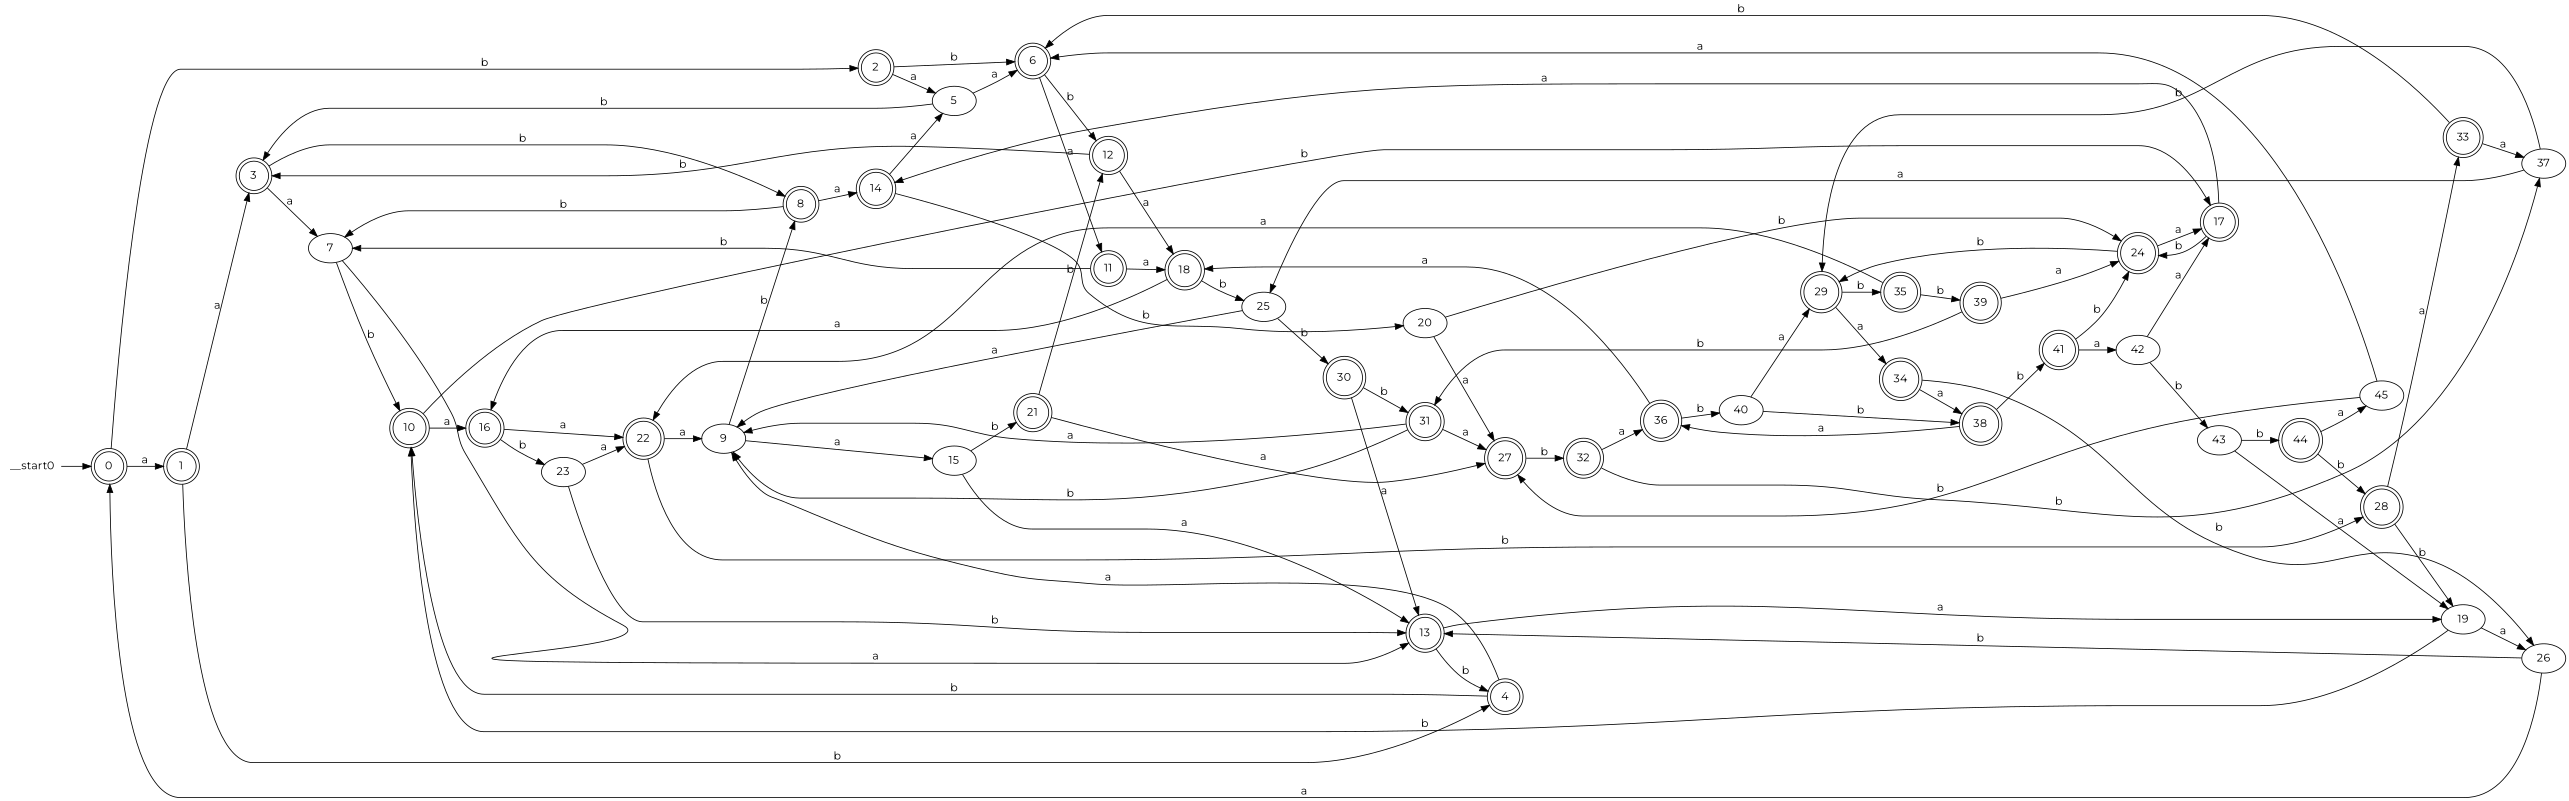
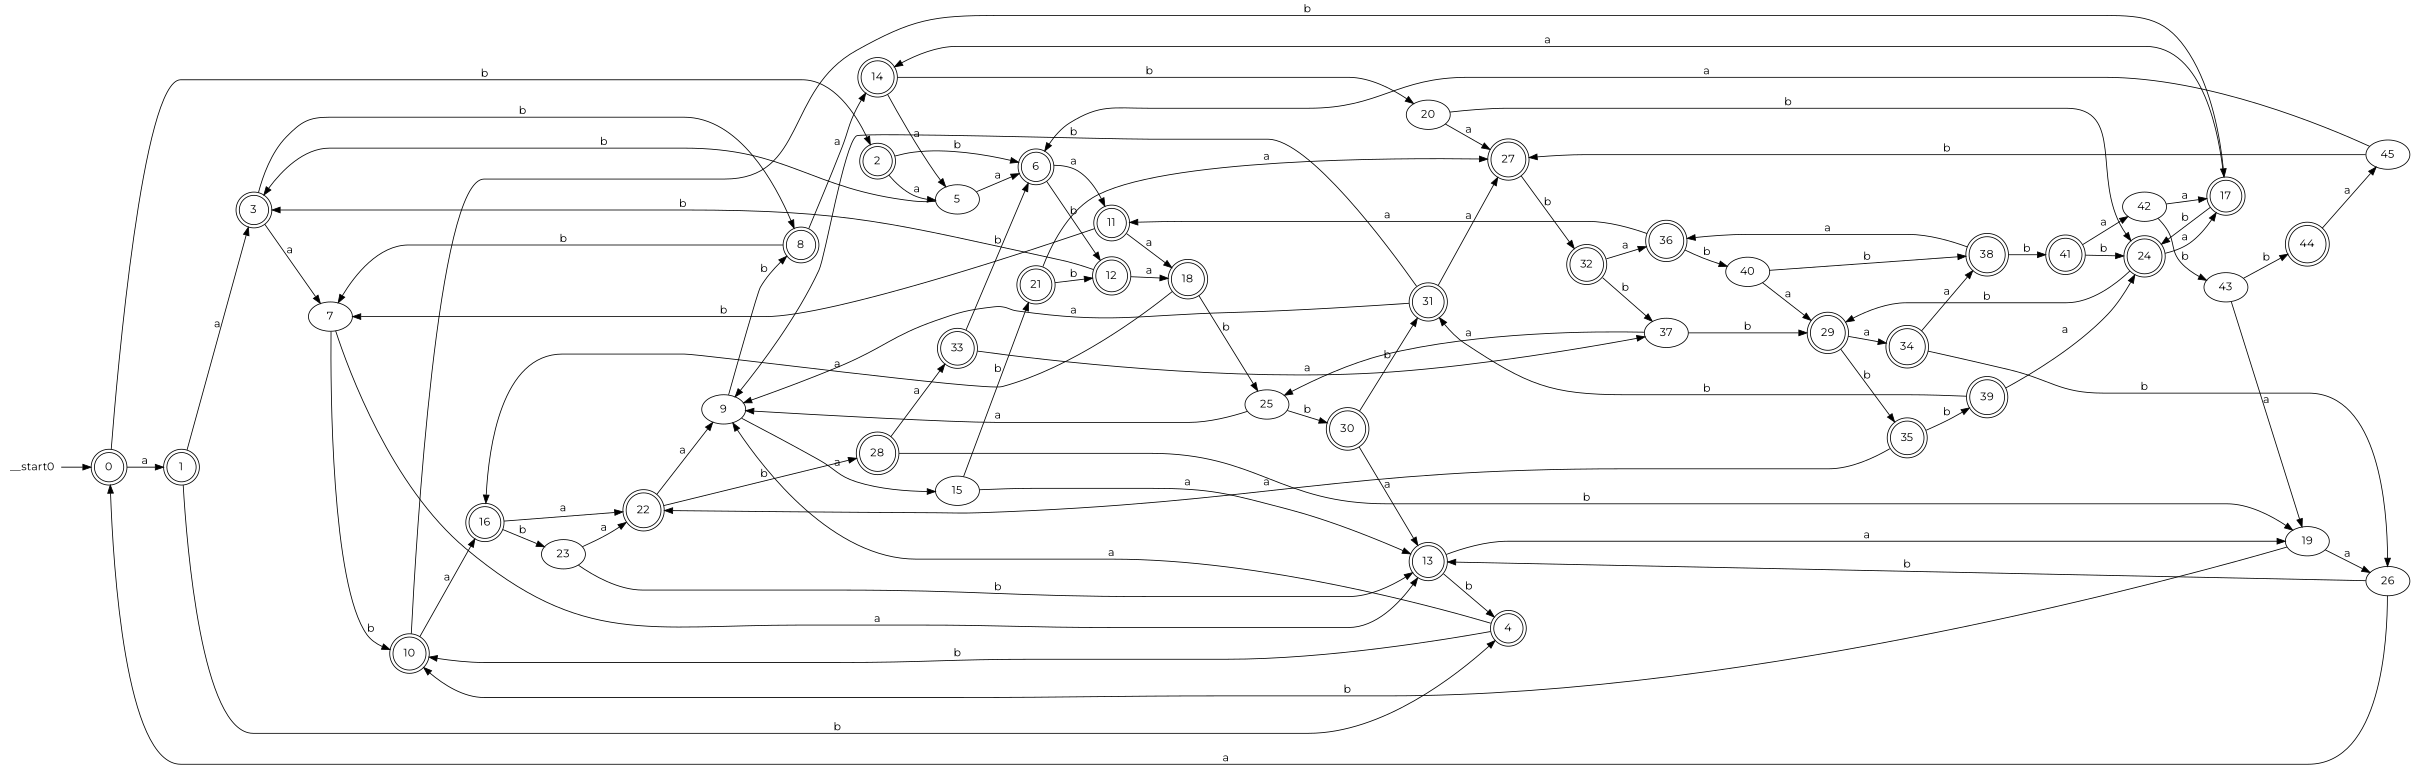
edge "36" -> "18": now "36" -> "11"
edge "44" -> "28": removed, label "b"
